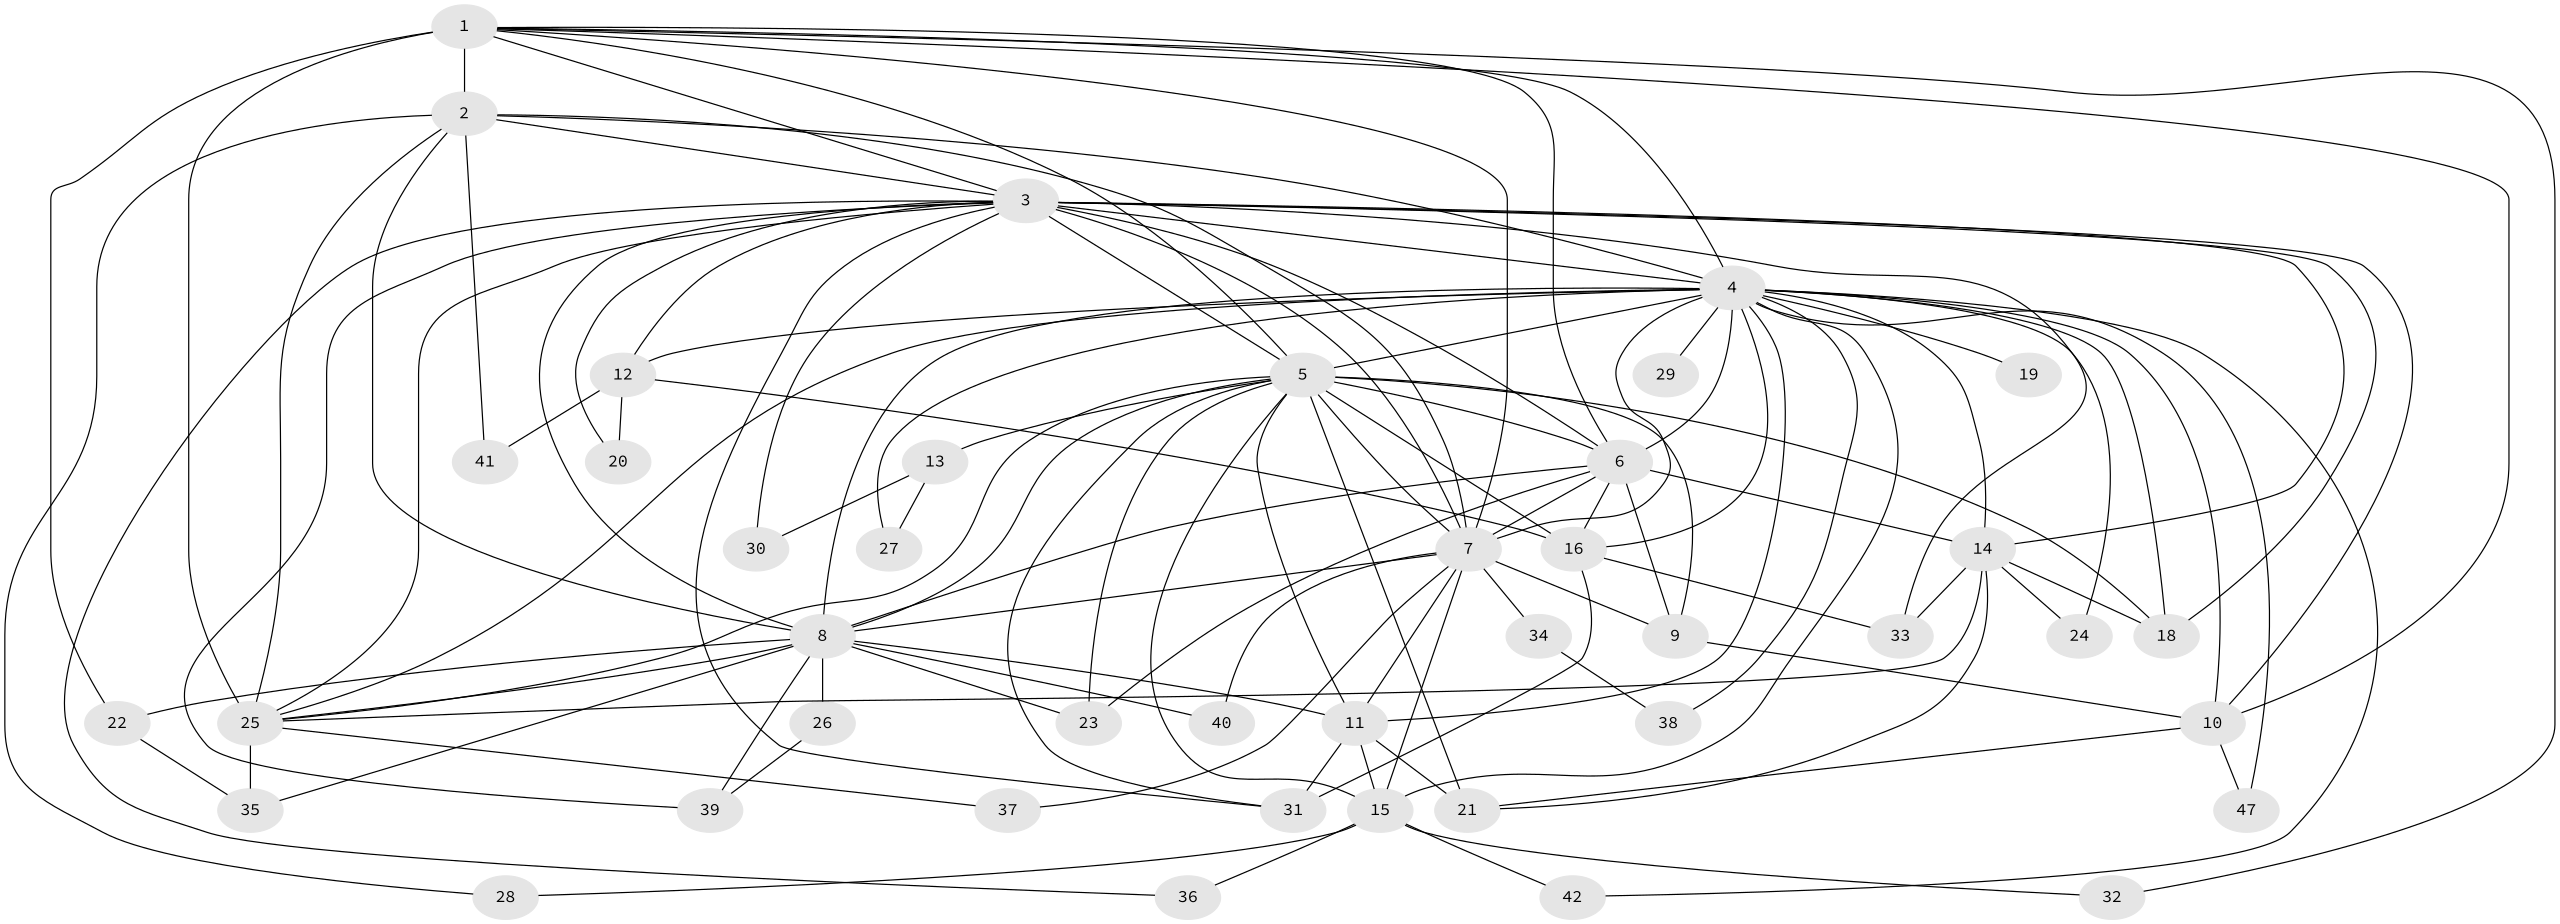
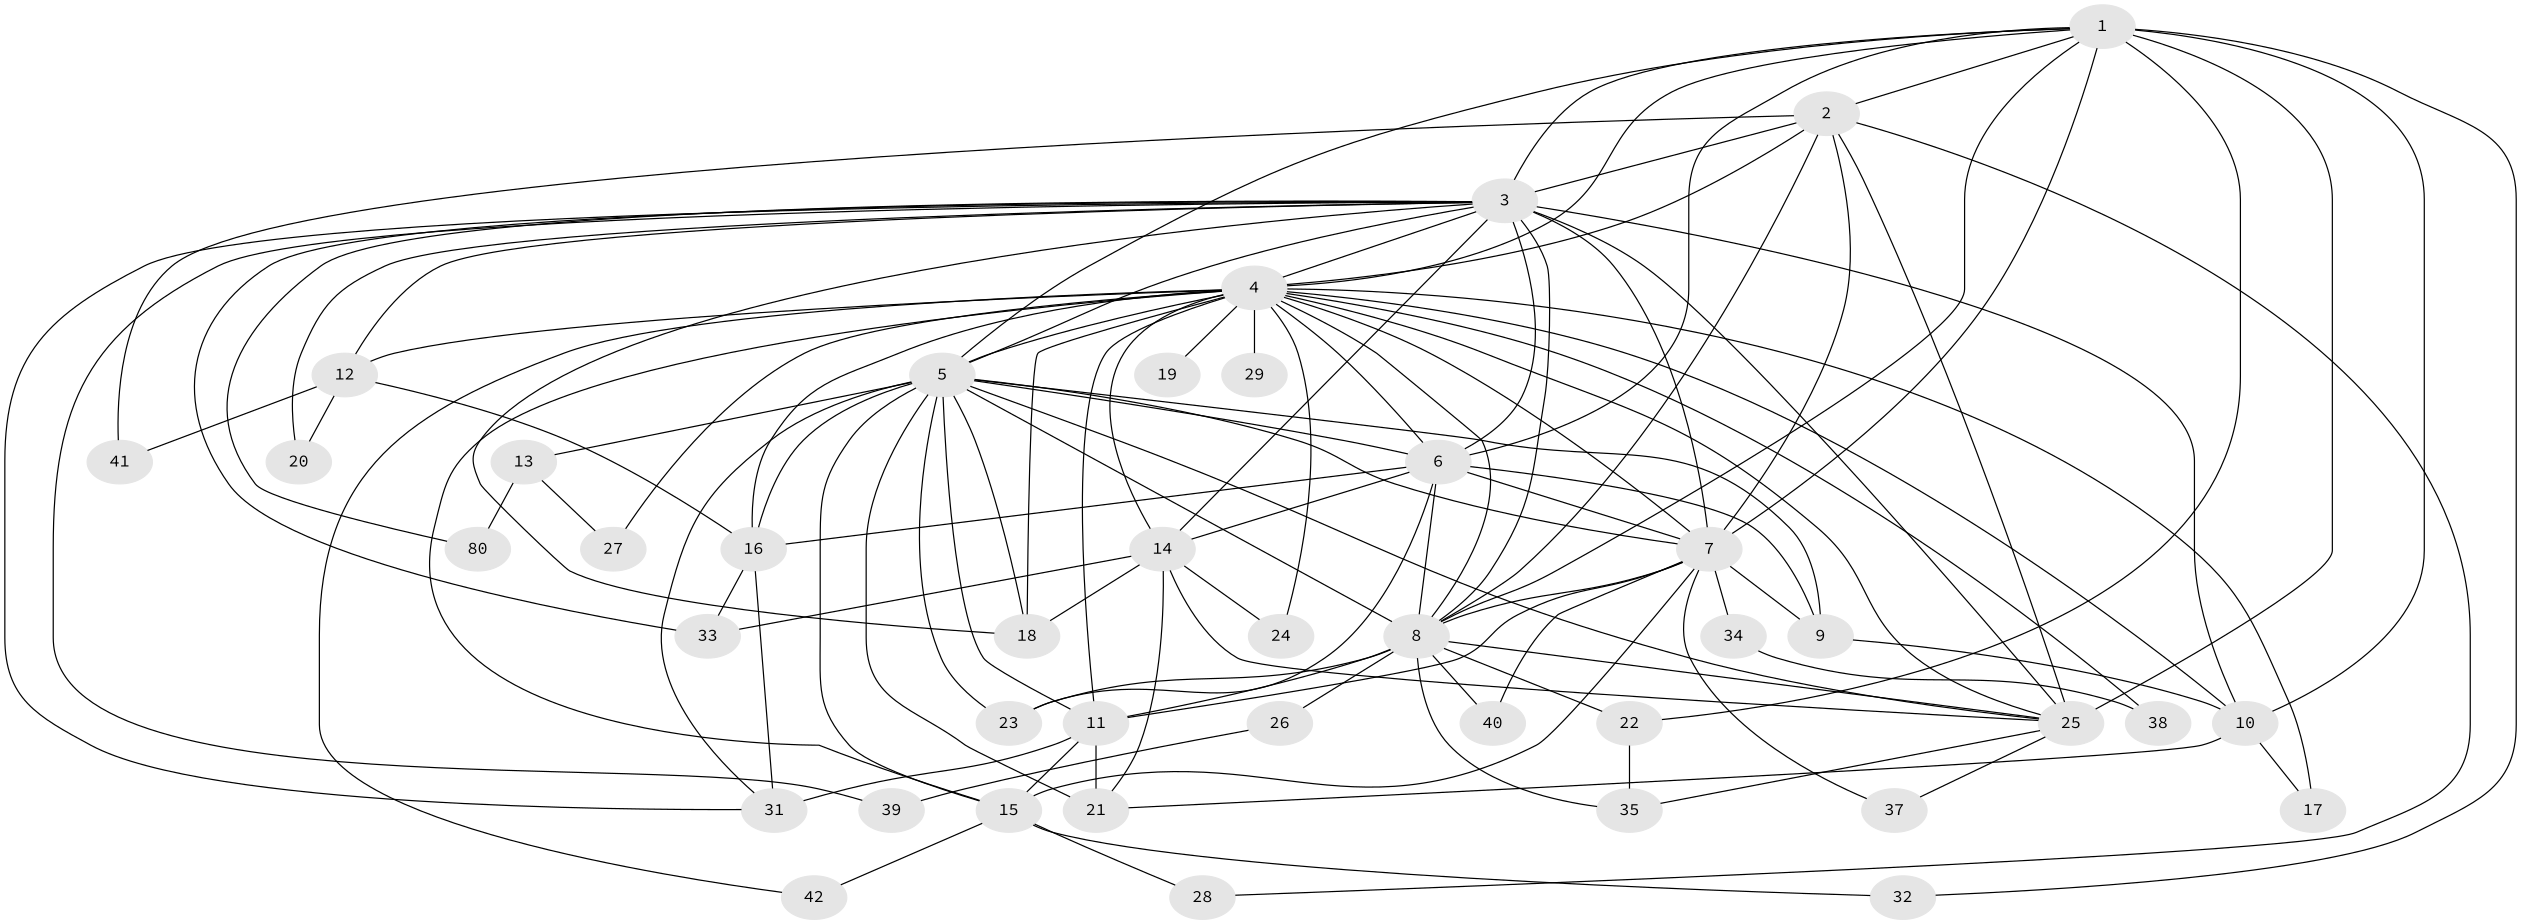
node "30": label "30" -> "80"
edge "8" -- "39": now "8" -- "1"
node "47": label "47" -> "17"
node "36": removed
